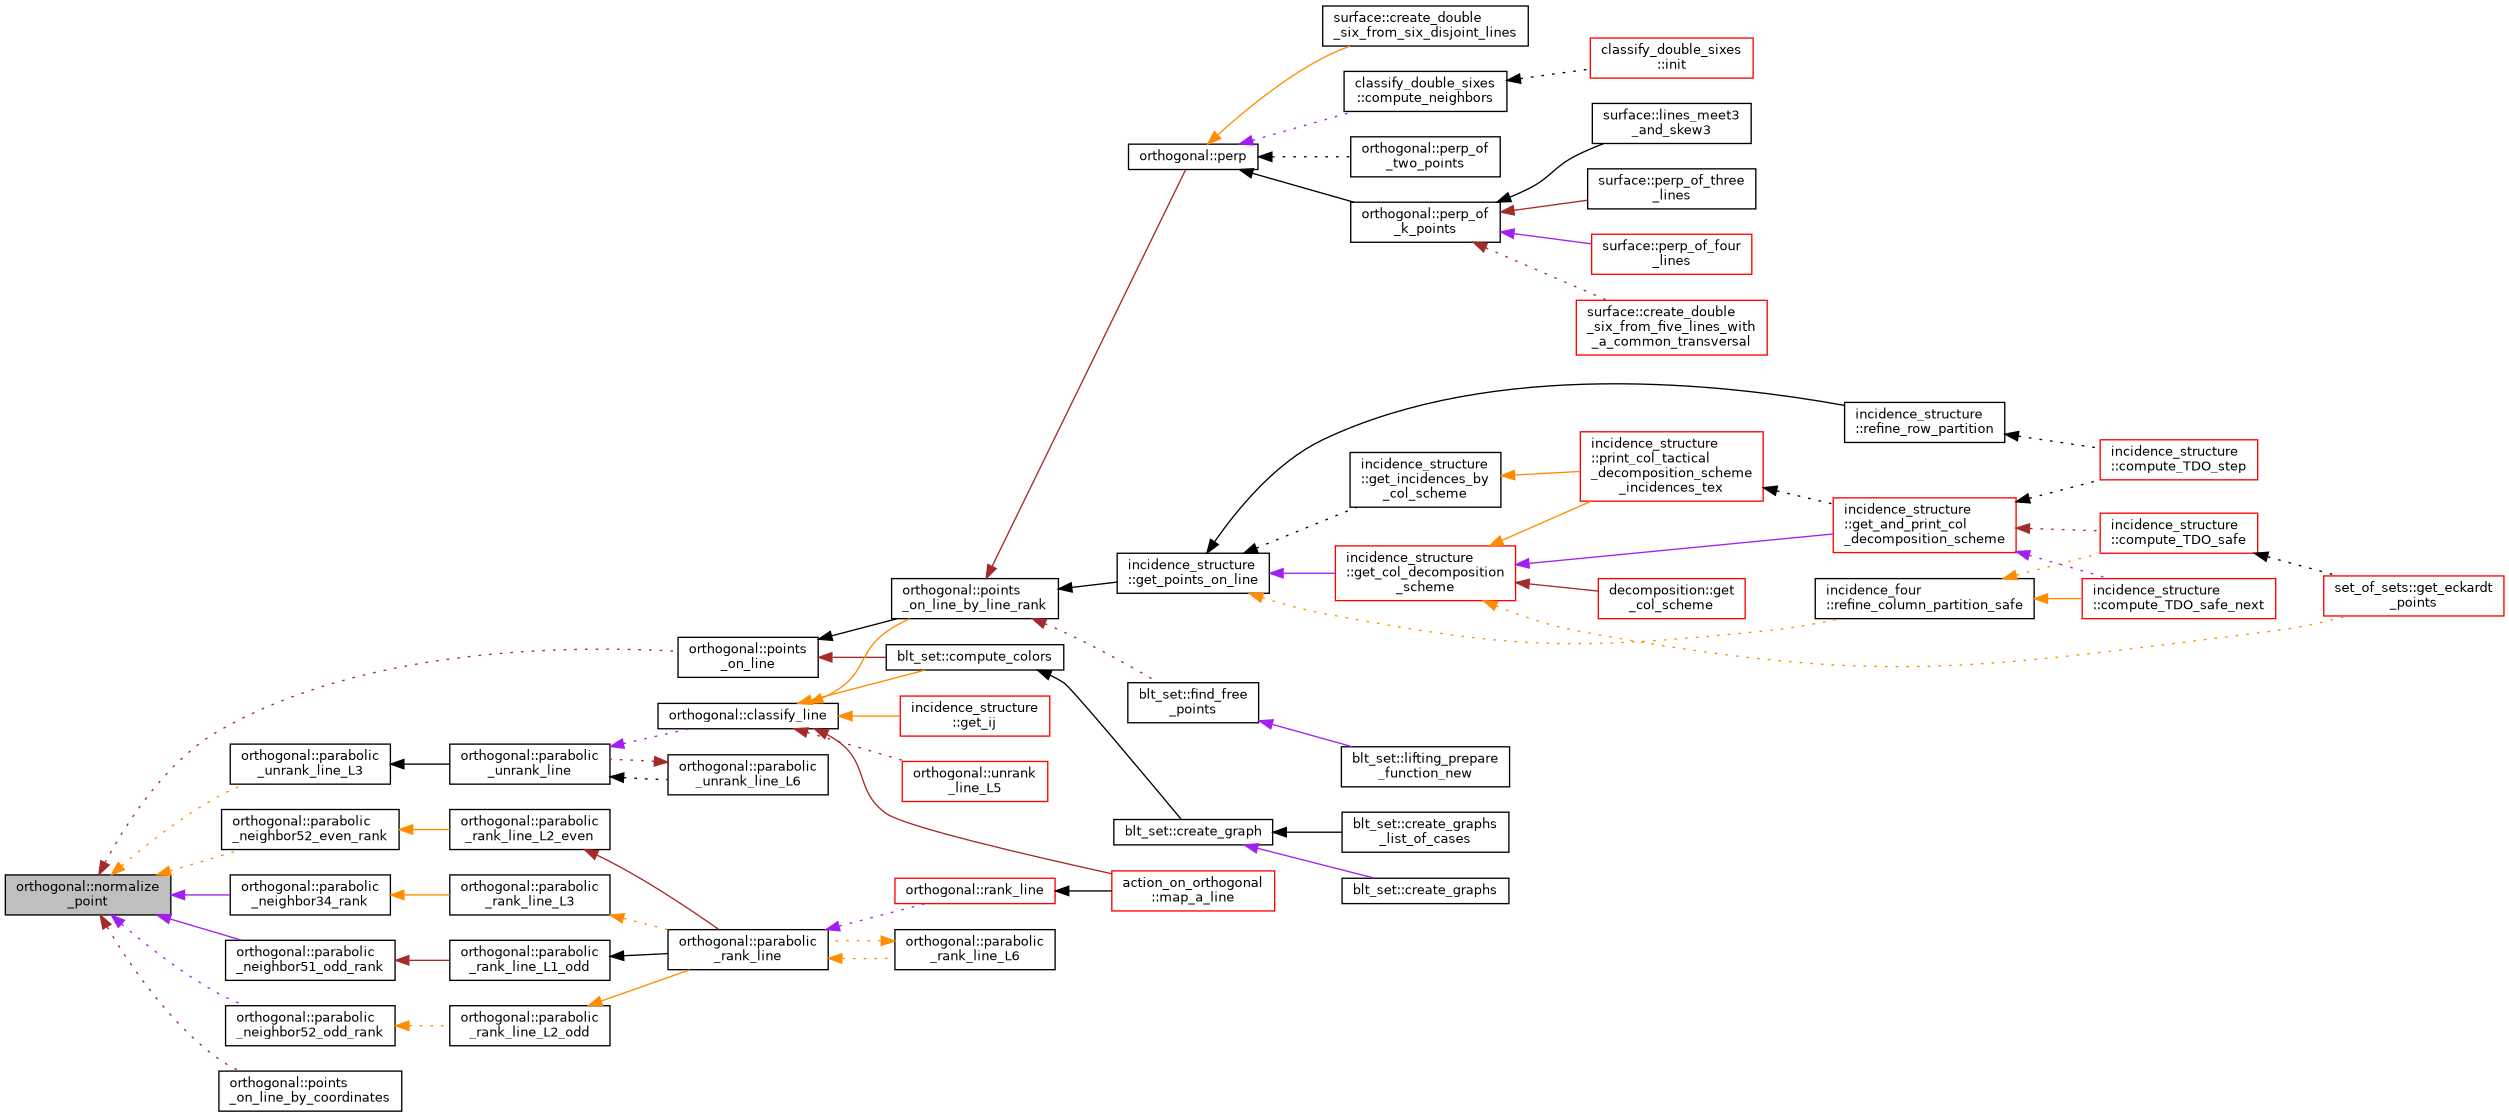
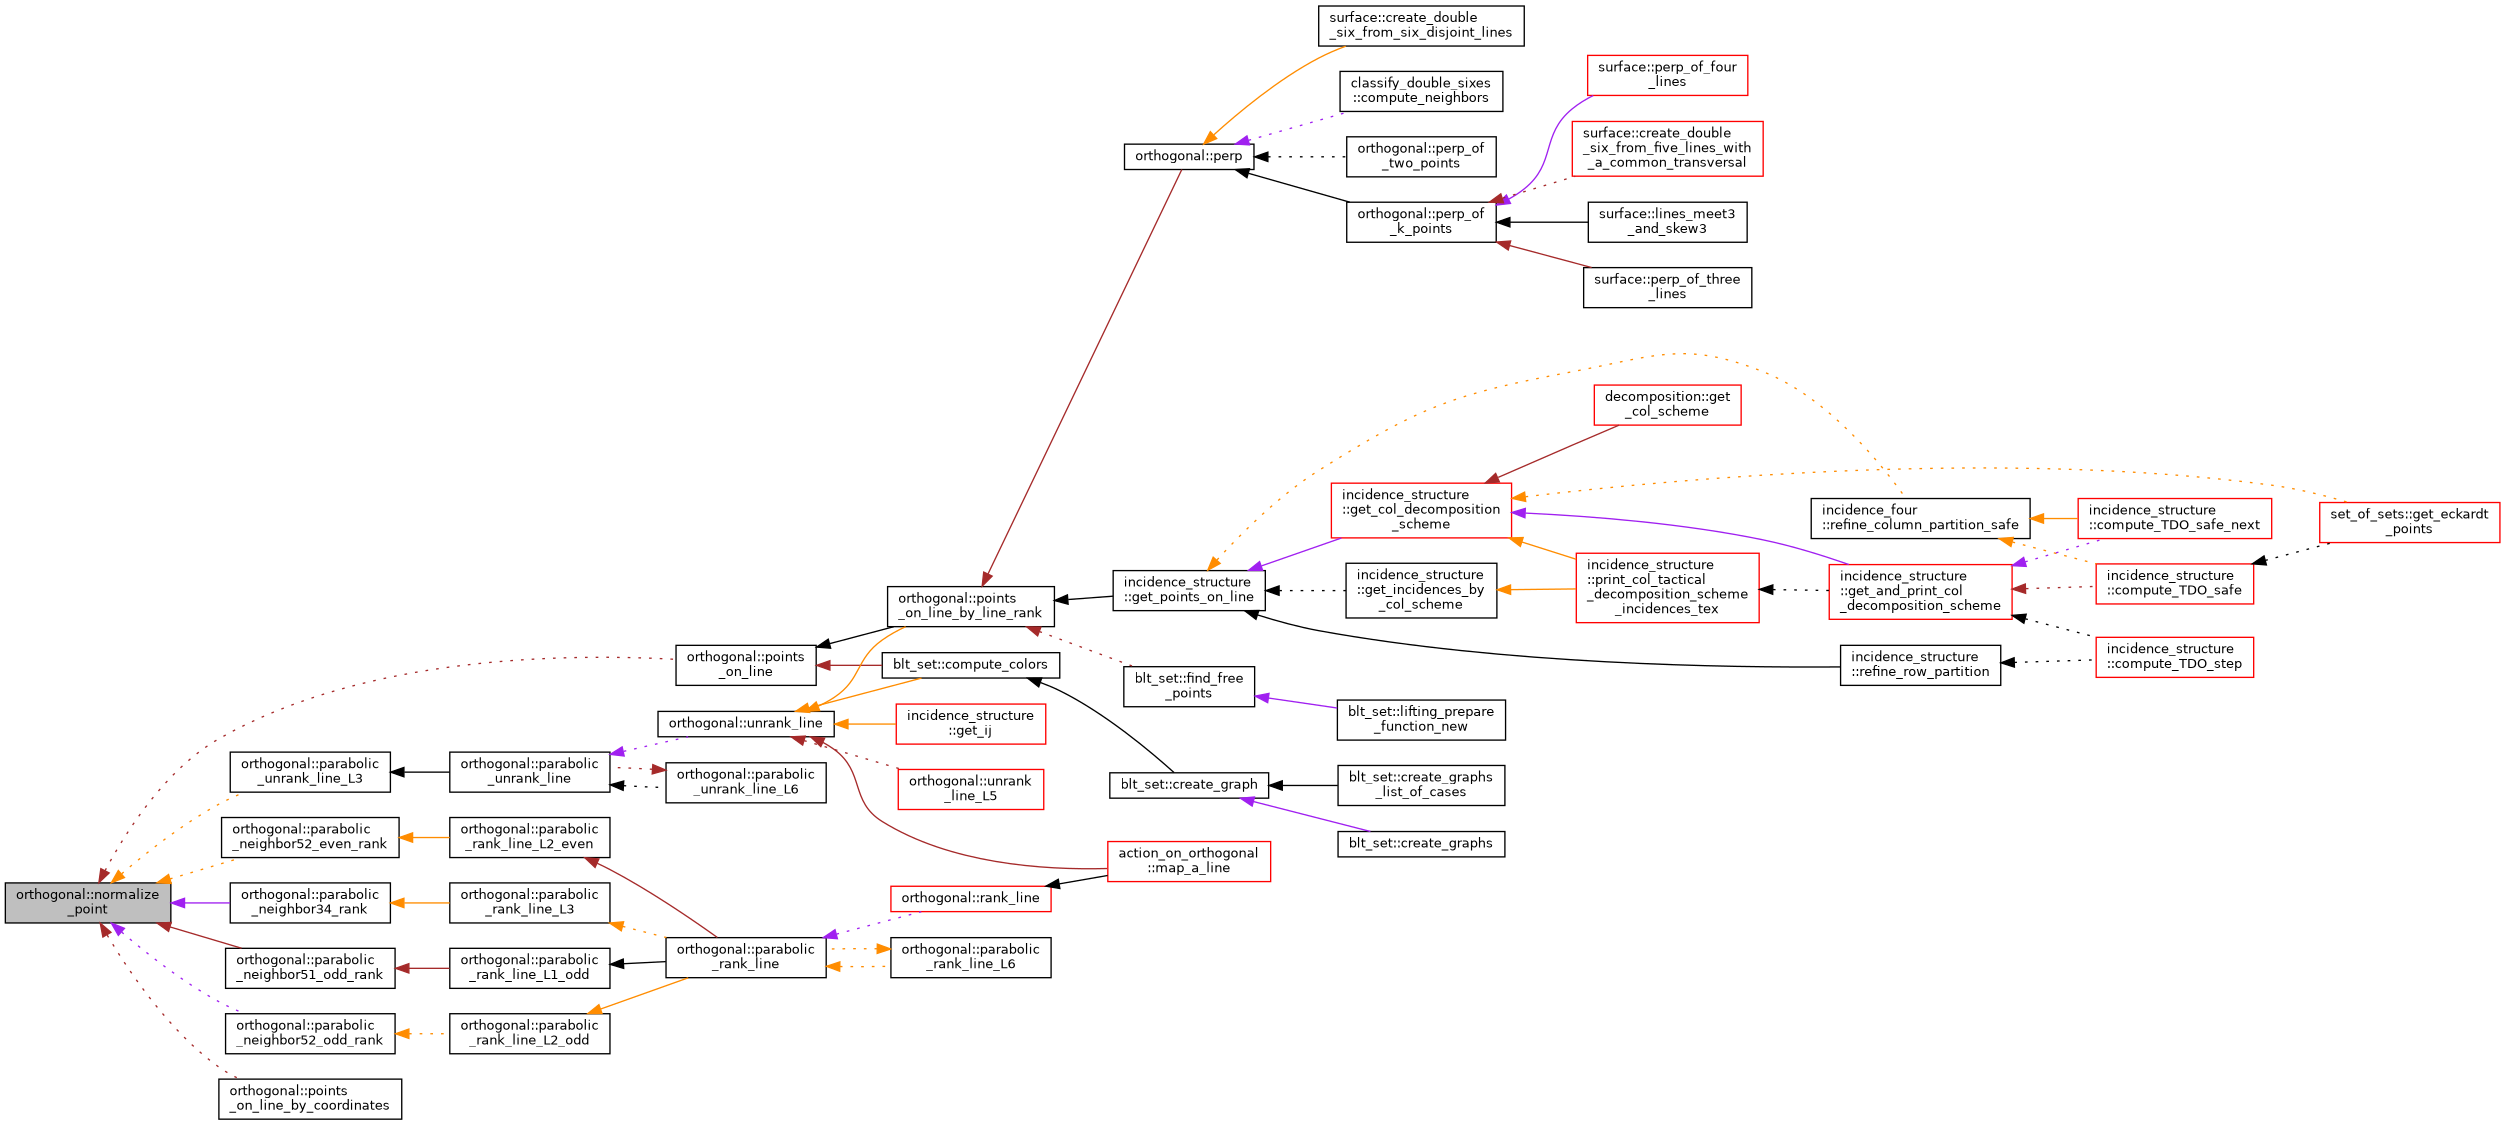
node "classify_double_sixes ::init": removed
node "orthogonal::classify_line": label "orthogonal::classify_line" -> "orthogonal::unrank_line"
edge "orthogonal::parabolic _neighbor51_odd_rank" -> "orthogonal::normalize _point": color purple -> brown
